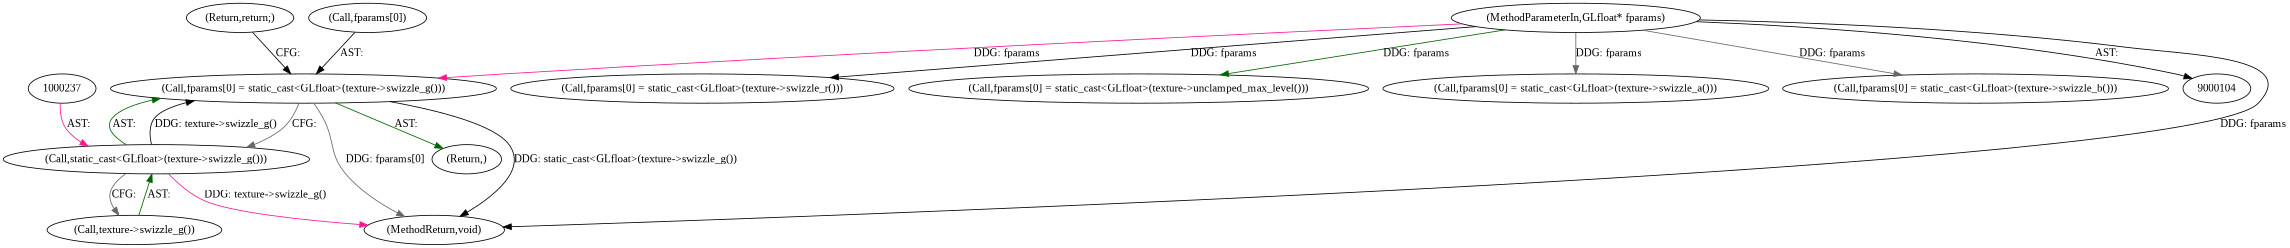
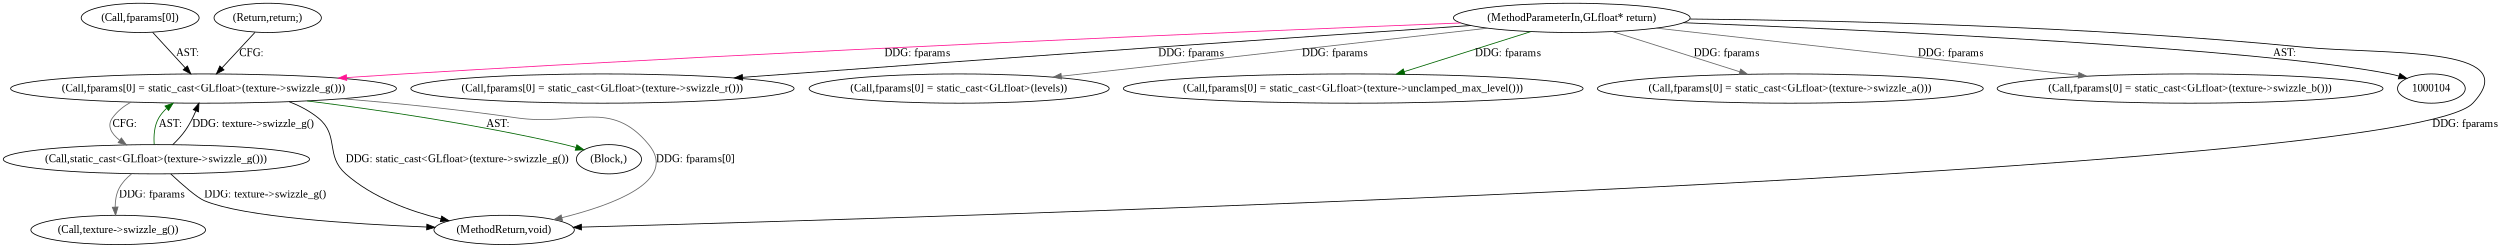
node "(MethodParameterIn,GLfloat* fparams)": label "(MethodParameterIn,GLfloat* fparams)" -> "(MethodParameterIn,GLfloat* return)"
node "1000237": removed
node "(Call,fparams[0] = static_cast<GLfloat>(levels))": added
node "9000104": label "9000104" -> "1000104"
node "(Return,)": label "(Return,)" -> "(Block,)"
edge "(Call,static_cast<GLfloat>(texture->swizzle_g()))" -> "(Call,texture->swizzle_g())": label "CFG: " -> "DDG: fparams"
edge "(Call,texture->swizzle_g())" -> "(Call,static_cast<GLfloat>(texture->swizzle_g()))": removed, label "AST:"
edge "(Call,static_cast<GLfloat>(texture->swizzle_g()))" -> "(MethodReturn,void)": color deeppink -> black
